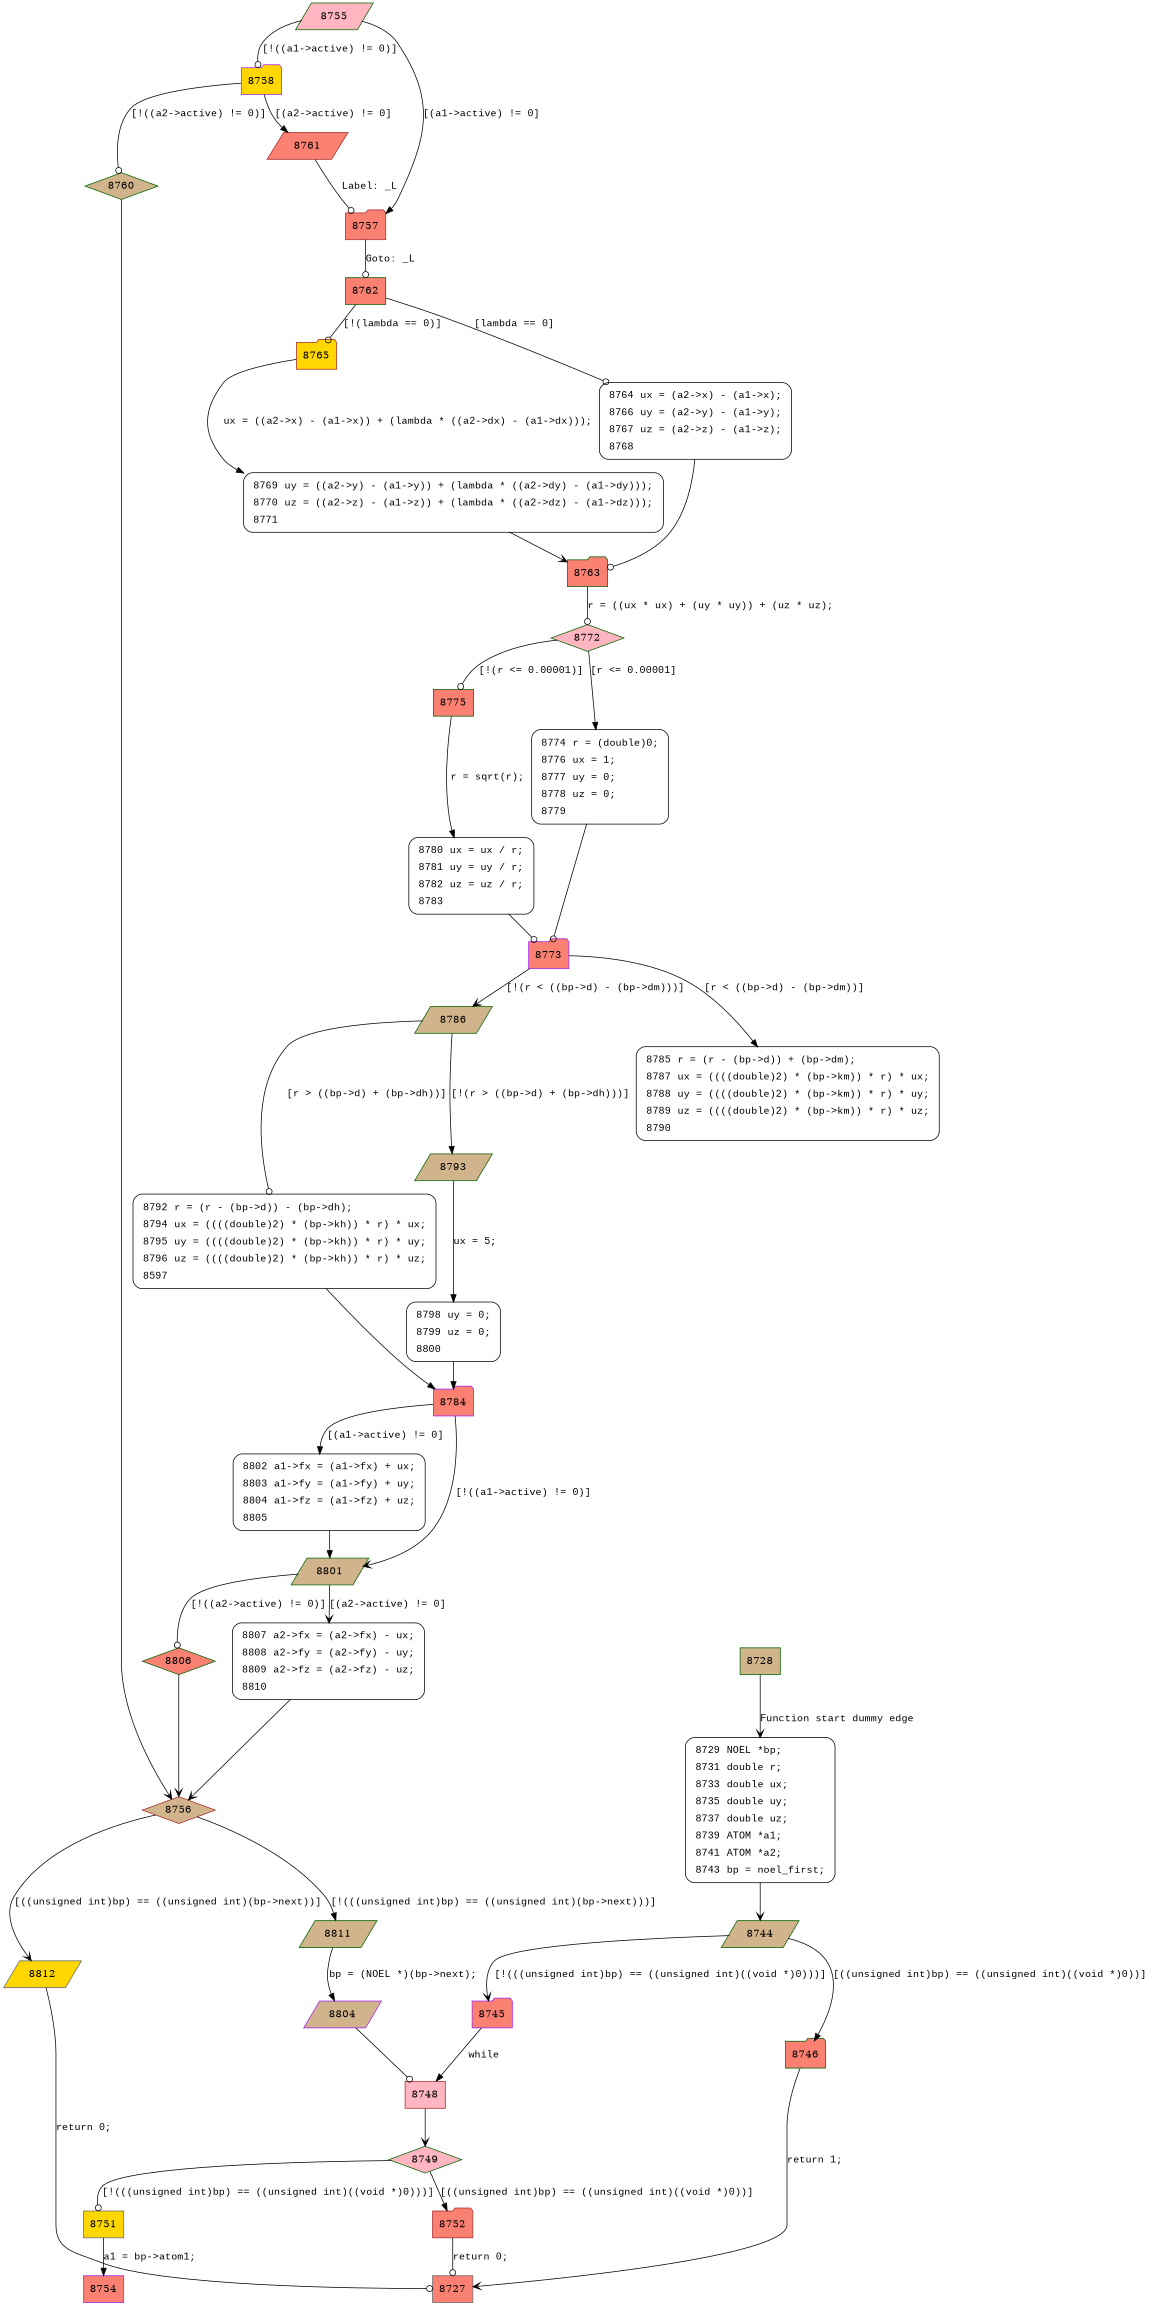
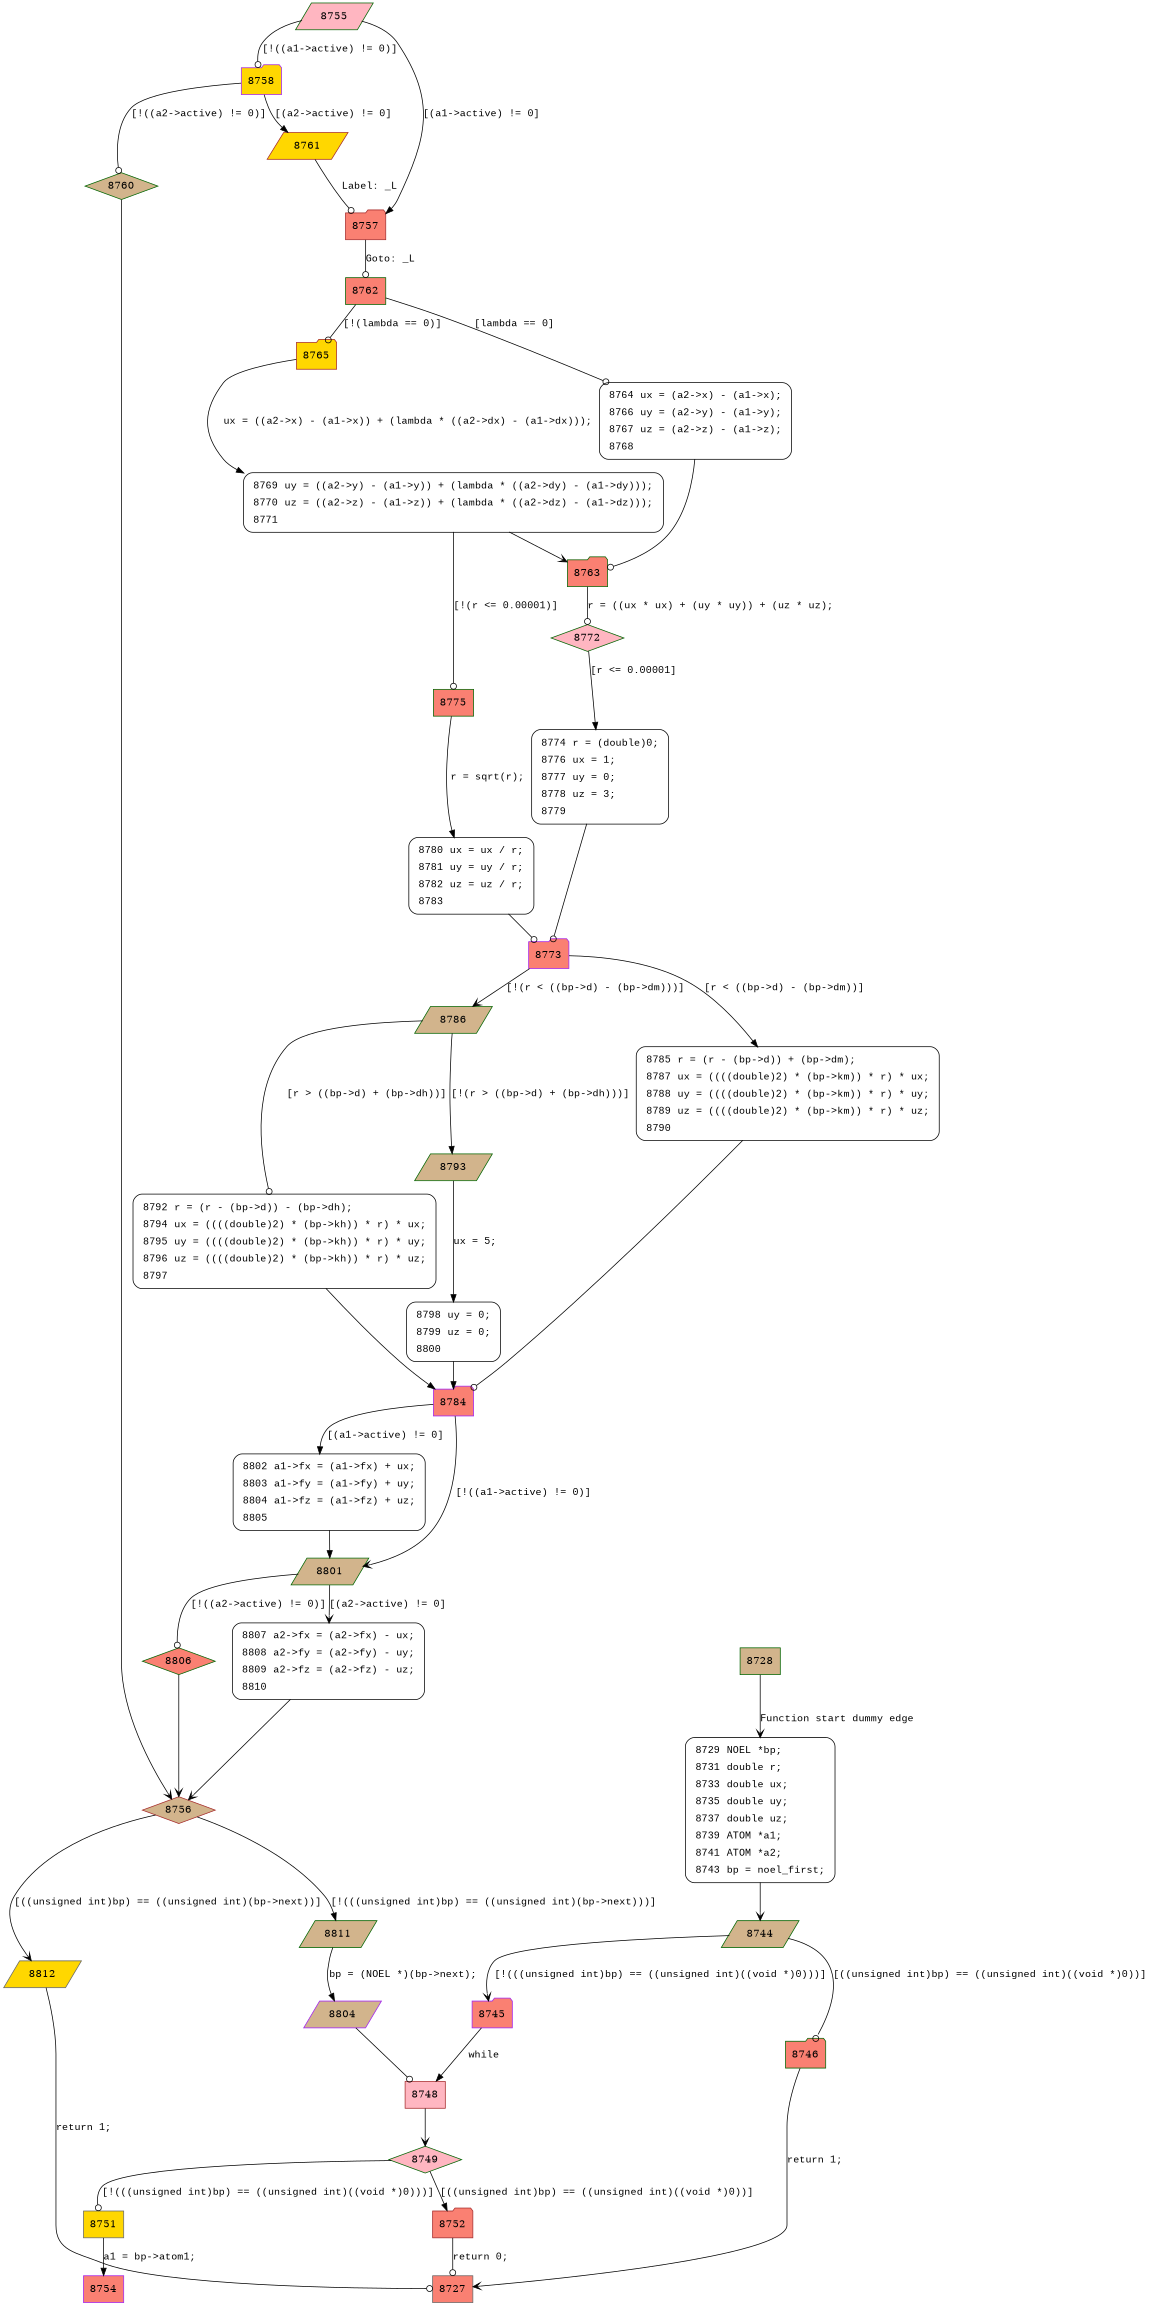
node "8761": fillcolor salmon -> gold
edge "8772" -> "8775": now "8769" -> "8775"
node "8774": text "uz = 0;" -> "uz = 3;"
edge "8785" -> "8784": added
node "8792": text "8597" -> "8797"
edge "8744" -> "8746": arrowhead normal -> odot
edge "8812" -> "8727": label "return 0;" -> "return 1;"
